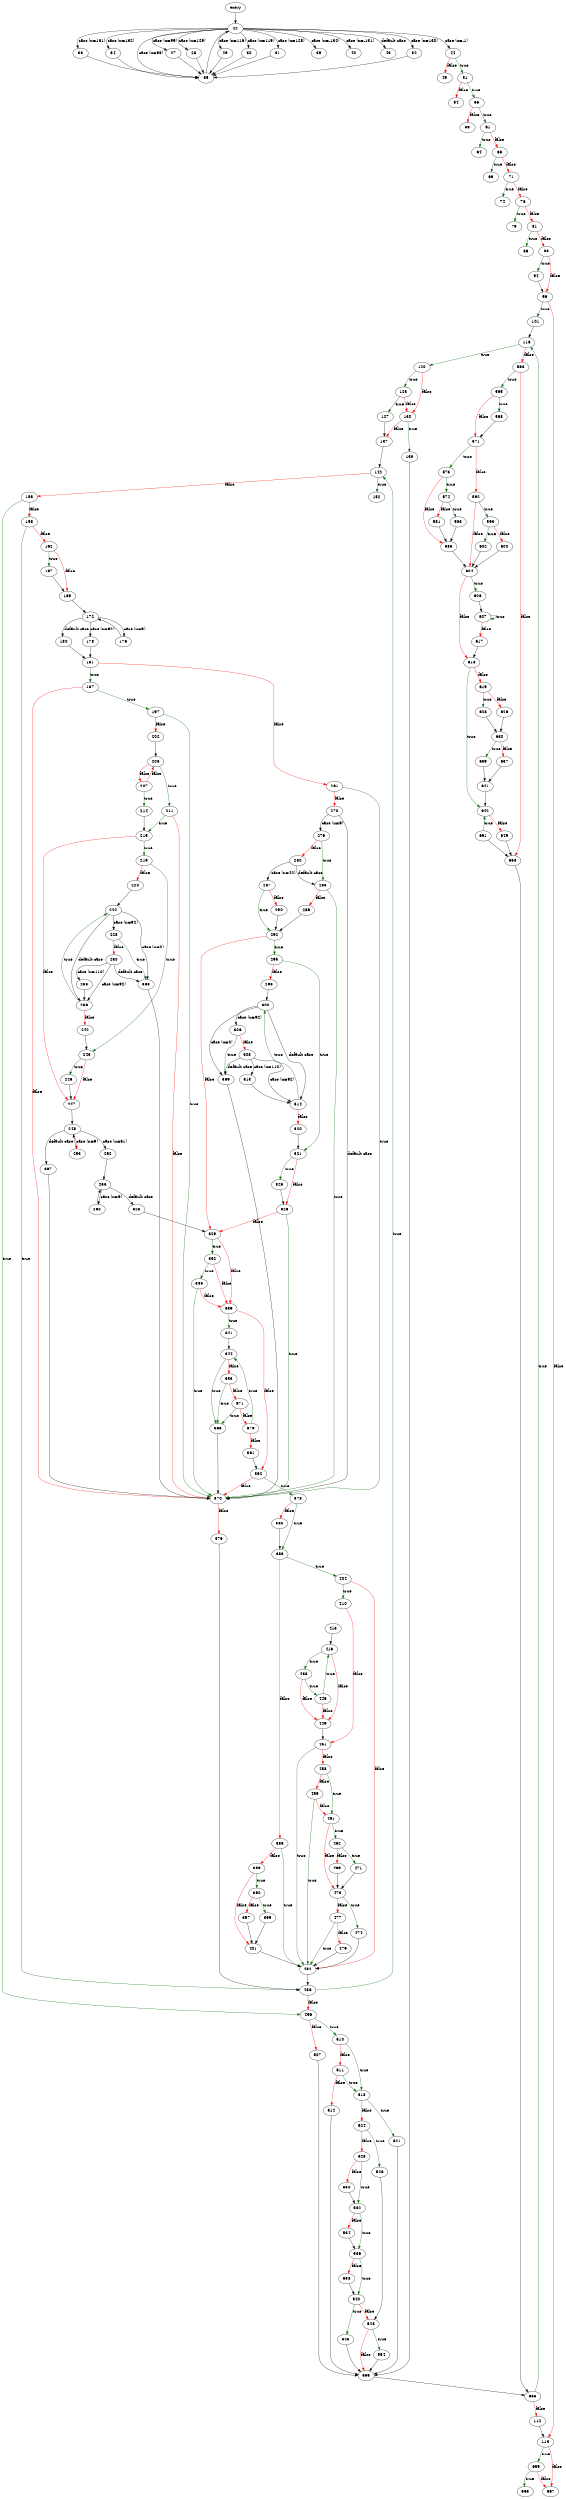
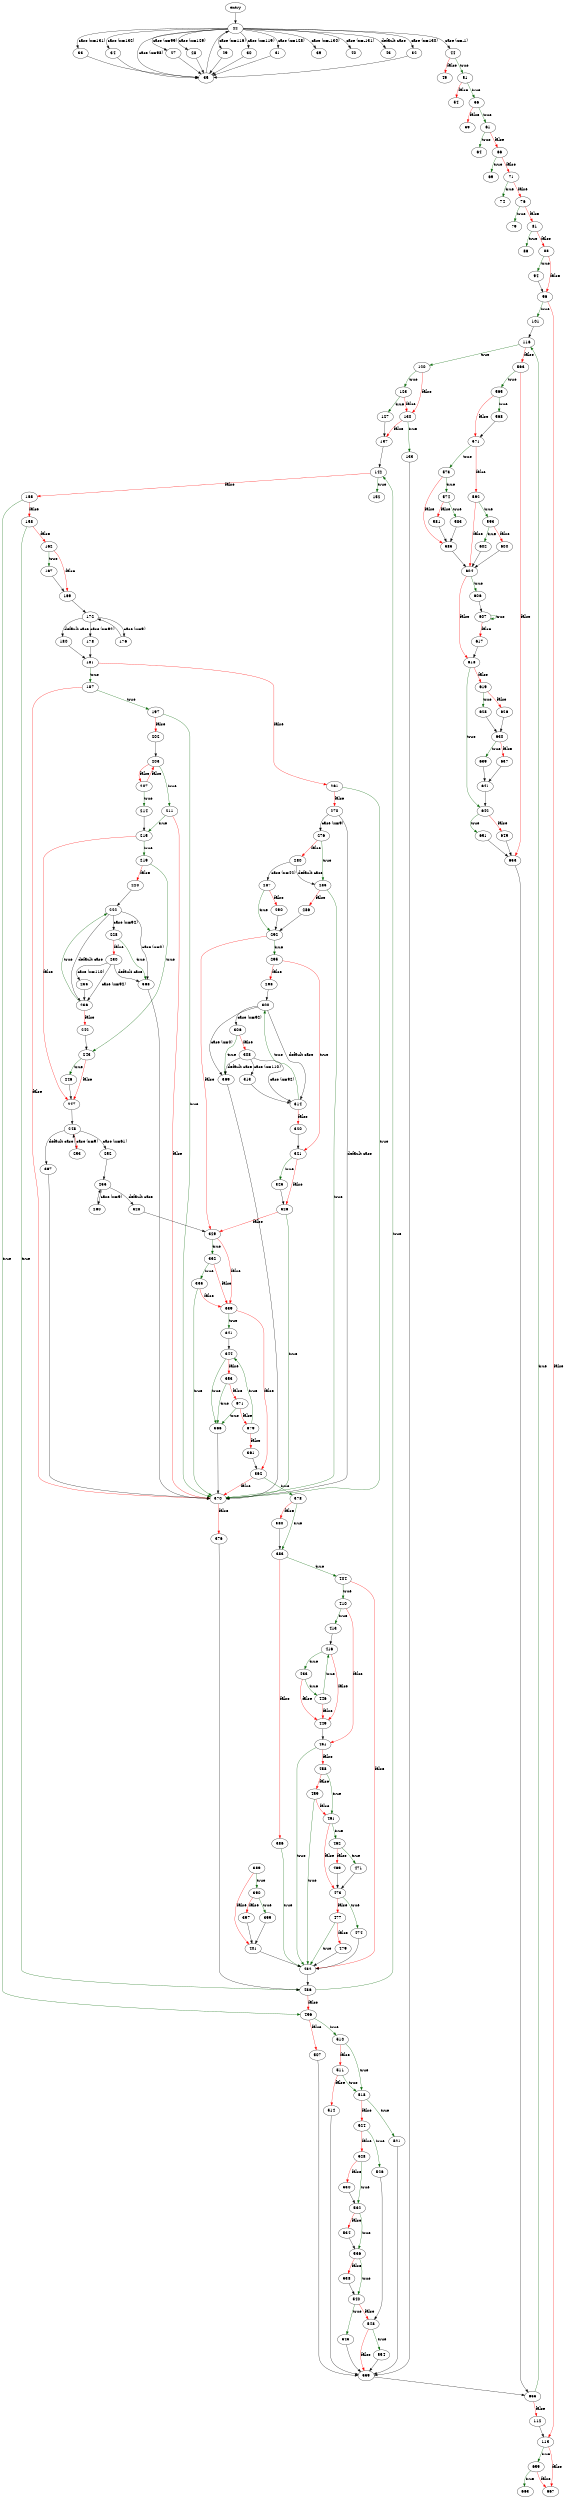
edge "651" -> "642": reversed
edge "295" -> "321": color darkgreen -> red
edge "410" -> "413": added, label "true"
edge "386" -> "389": removed, label "false"
